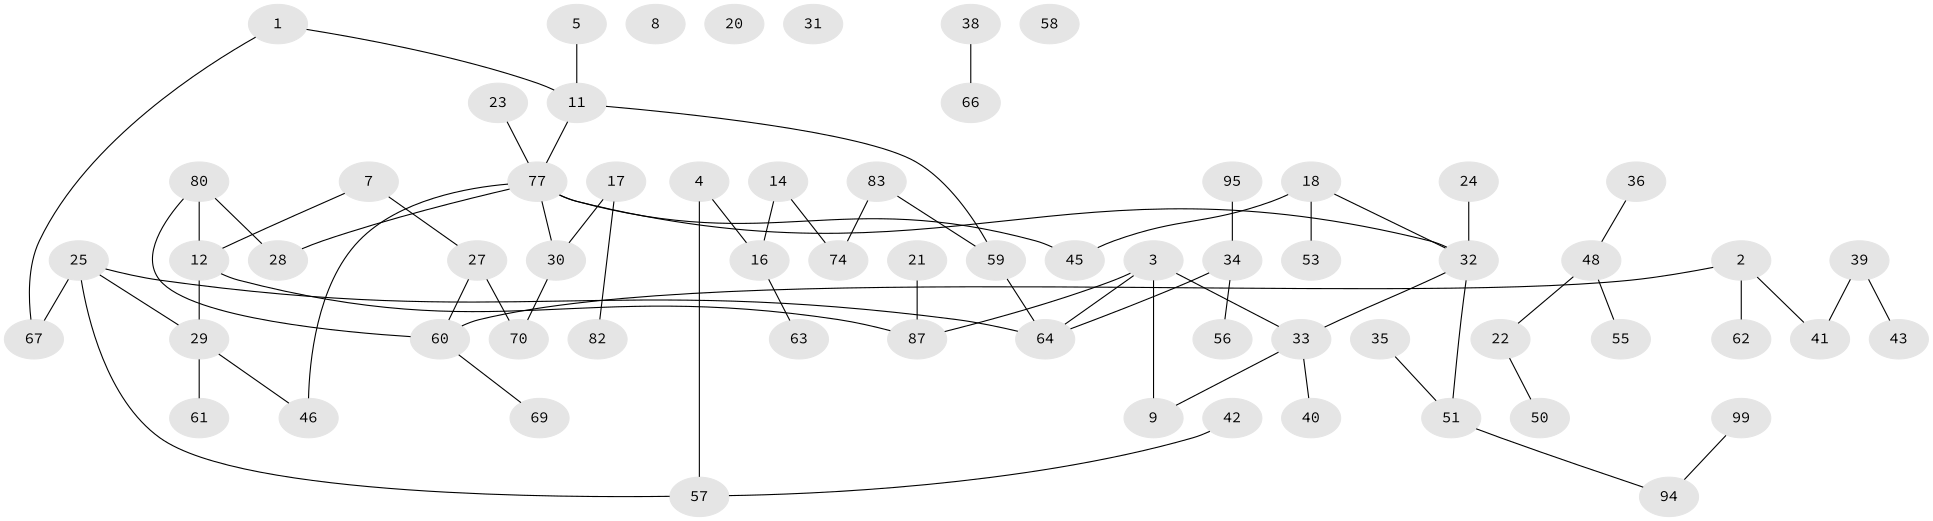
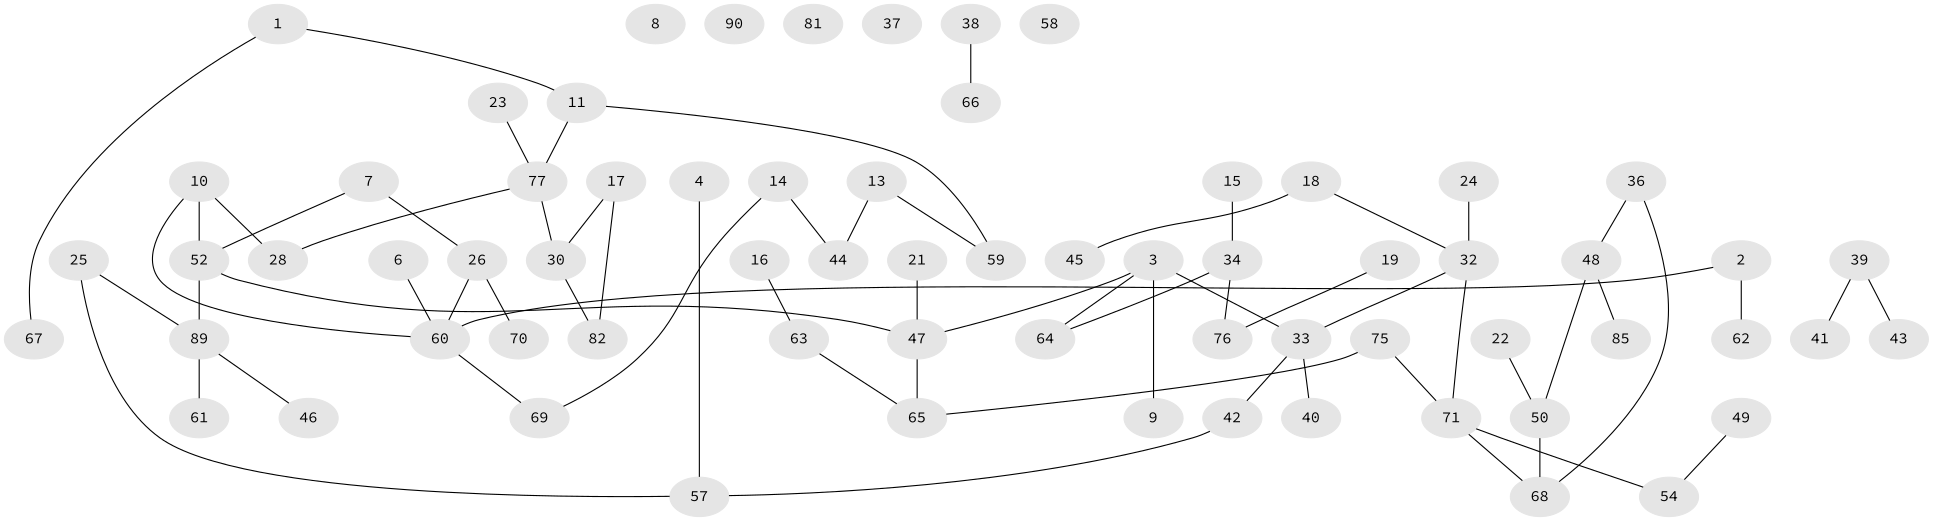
node "5": removed
node "20": label "20" -> "90"
node "31": label "31" -> "81"
node "37": added
node "80": label "80" -> "10"
node "83": label "83" -> "13"
node "95": label "95" -> "15"
edge "4" -- "16": removed
edge "14" -- "16": now "14" -- "69"
edge "77" -- "32": removed
edge "77" -- "45": removed
edge "77" -- "46": removed
node "12": label "12" -> "52"
node "6": added
node "27": label "27" -> "26"
node "74": label "74" -> "44"
node "53": removed
node "19": added
edge "30" -- "70": now "30" -- "82"
edge "25" -- "67": removed
edge "59" -- "64": removed
edge "48" -- "22": now "48" -- "50"
edge "2" -- "41": removed
edge "25" -- "64": removed
node "29": label "29" -> "89"
node "87": label "87" -> "47"
node "56": label "56" -> "76"
node "35": label "35" -> "75"
node "55": label "55" -> "85"
edge "33" -- "9": now "33" -- "42"
node "65": added
node "51": label "51" -> "71"
node "99": label "99" -> "49"
node "68": added
node "94": label "94" -> "54"
